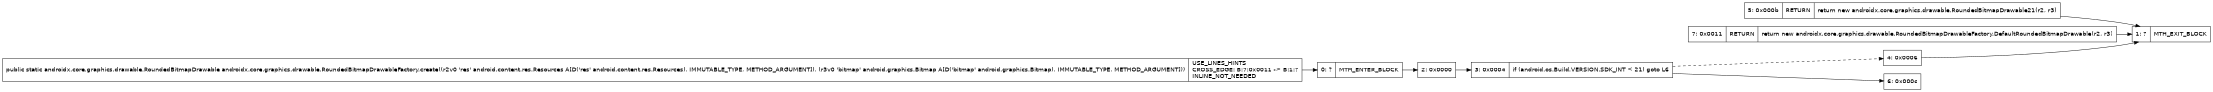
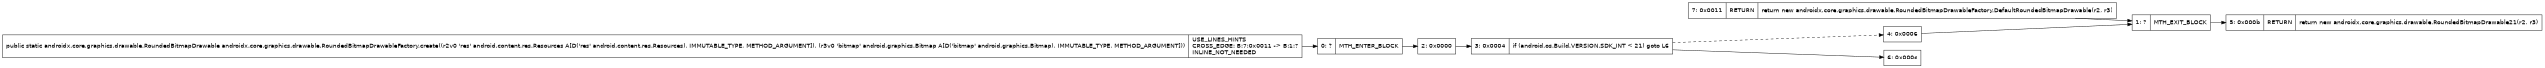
edge "5: 0x000b" -> "1: ?": reversed
